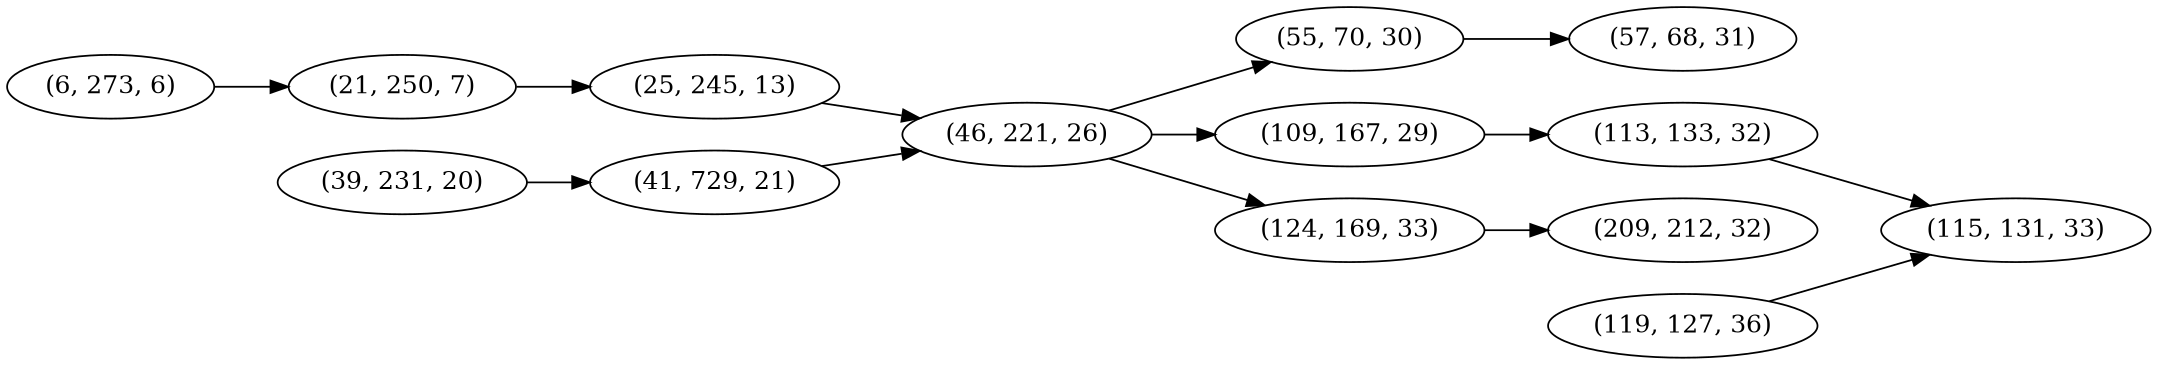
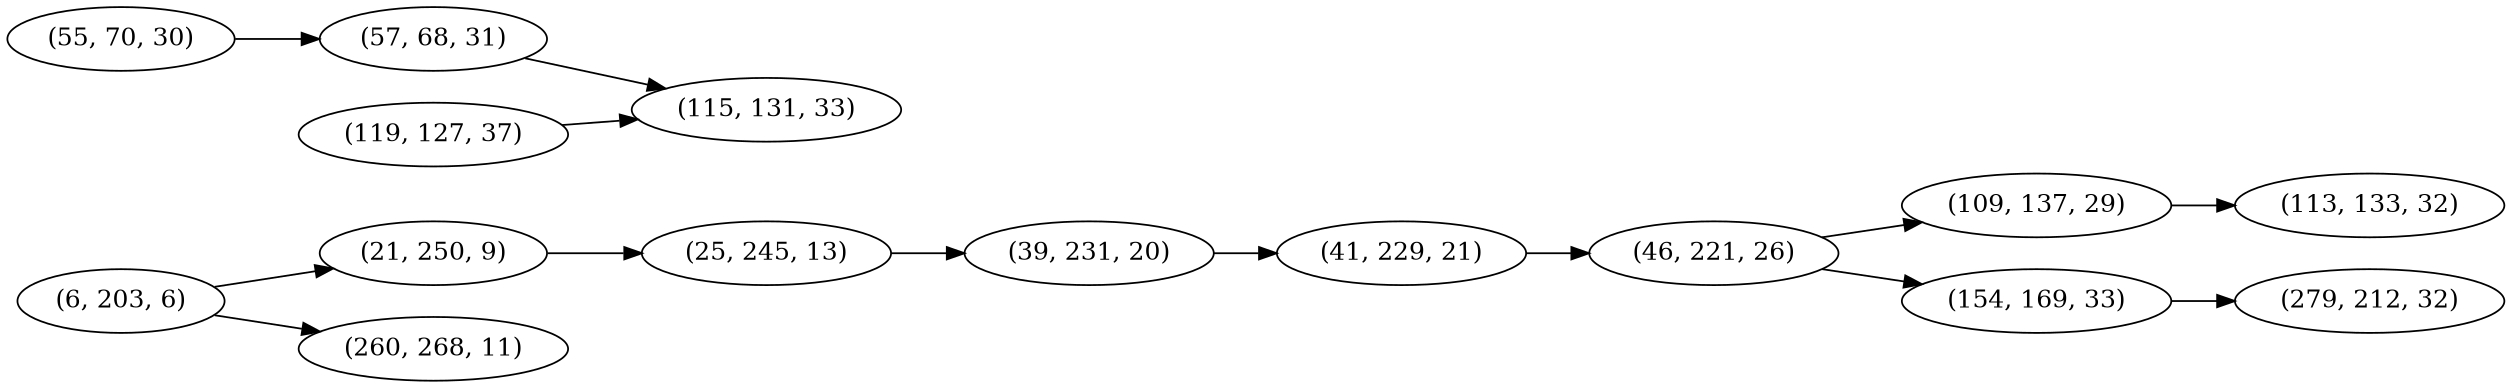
node "(6, 273, 6)": label "(6, 273, 6)" -> "(6, 203, 6)"
node "(21, 250, 7)": label "(21, 250, 7)" -> "(21, 250, 9)"
edge "(46, 221, 26)" -> "(55, 70, 30)": removed
edge "(25, 245, 13)" -> "(46, 221, 26)": now "(25, 245, 13)" -> "(39, 231, 20)"
node "(109, 167, 29)": label "(109, 167, 29)" -> "(109, 137, 29)"
edge "(113, 133, 32)" -> "(115, 131, 33)": now "(57, 68, 31)" -> "(115, 131, 33)"
node "(41, 729, 21)": label "(41, 729, 21)" -> "(41, 229, 21)"
node "(124, 169, 33)": label "(124, 169, 33)" -> "(154, 169, 33)"
node "(209, 212, 32)": label "(209, 212, 32)" -> "(279, 212, 32)"
node "(119, 127, 36)": label "(119, 127, 36)" -> "(119, 127, 37)"
node "(260, 268, 11)": added
